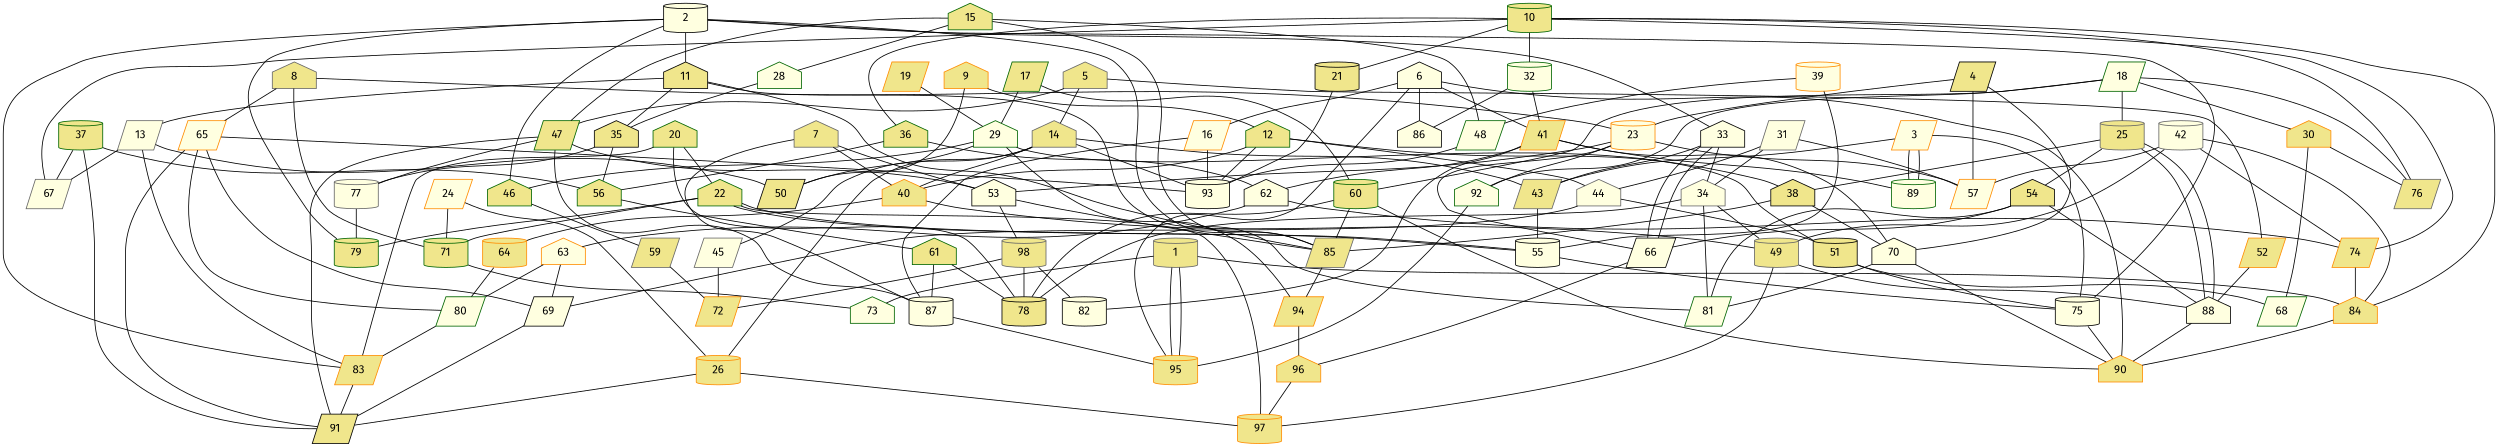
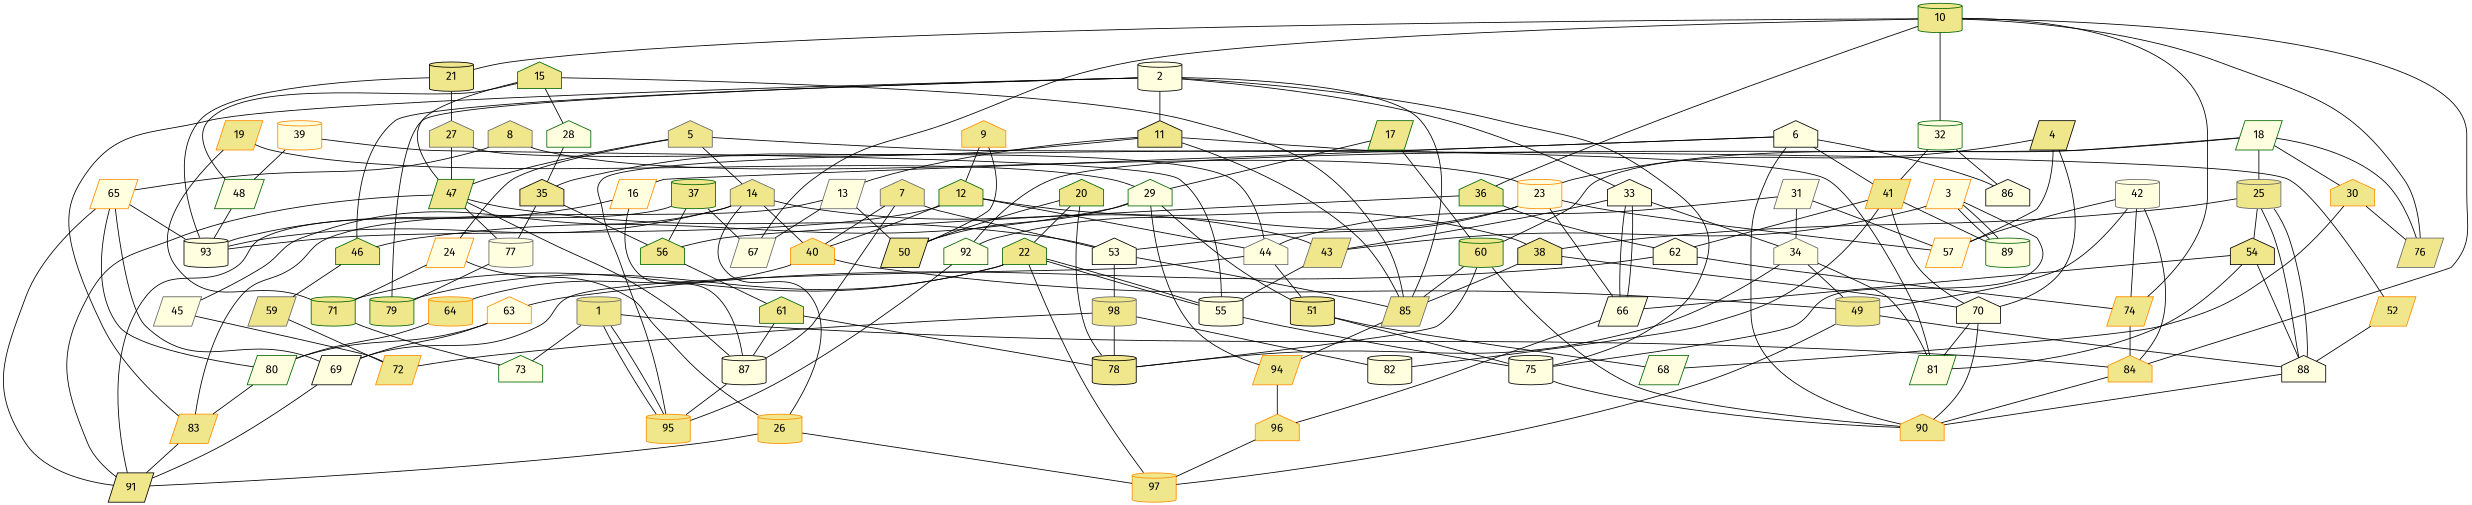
node "27": added
edge "5" -- "24": added
edge "20" -- "83": now "20" -- "50"
edge "8" -- "71": now "19" -- "71"
